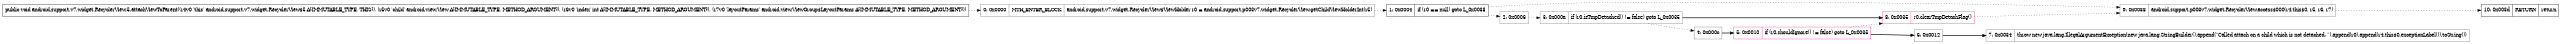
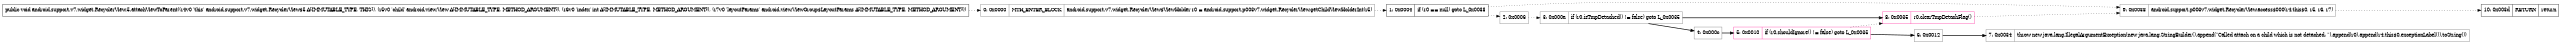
edge "3: 0x000a" -> "4: 0x000c": style dotted -> bold
